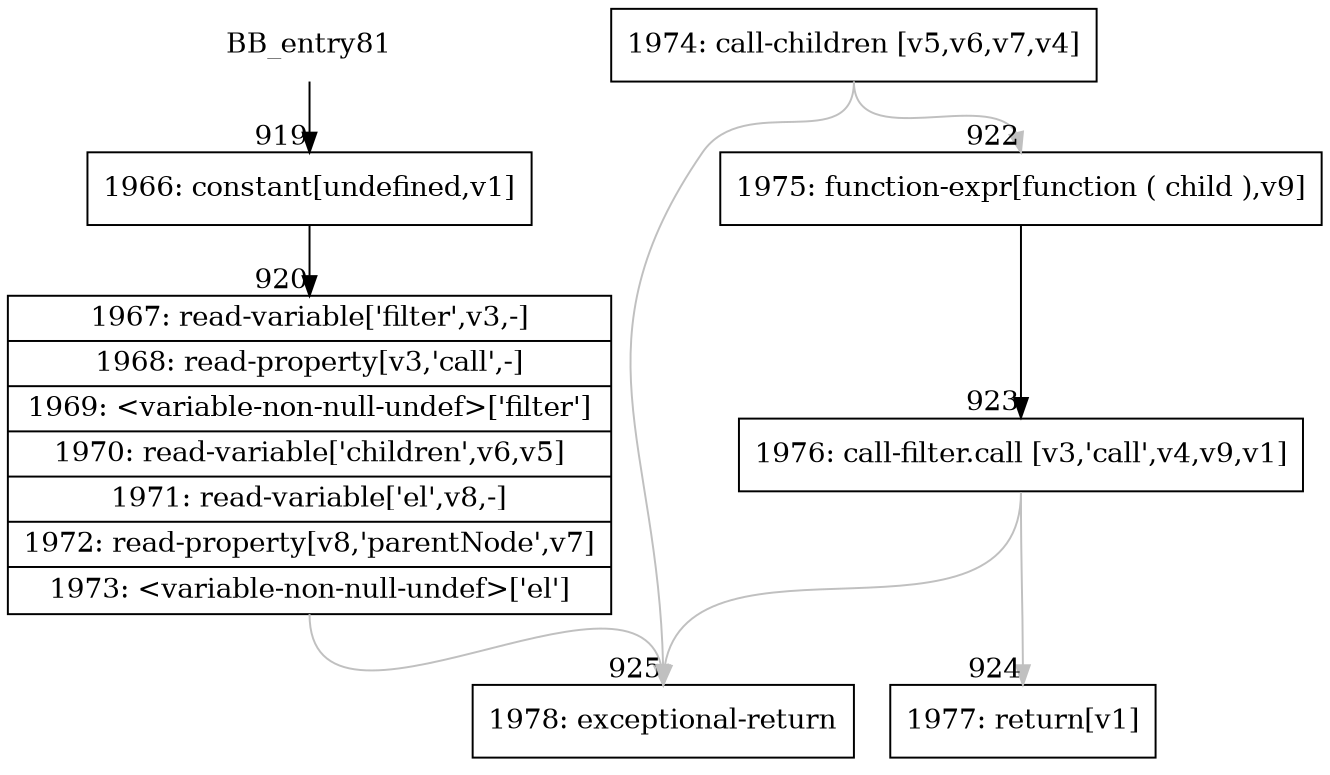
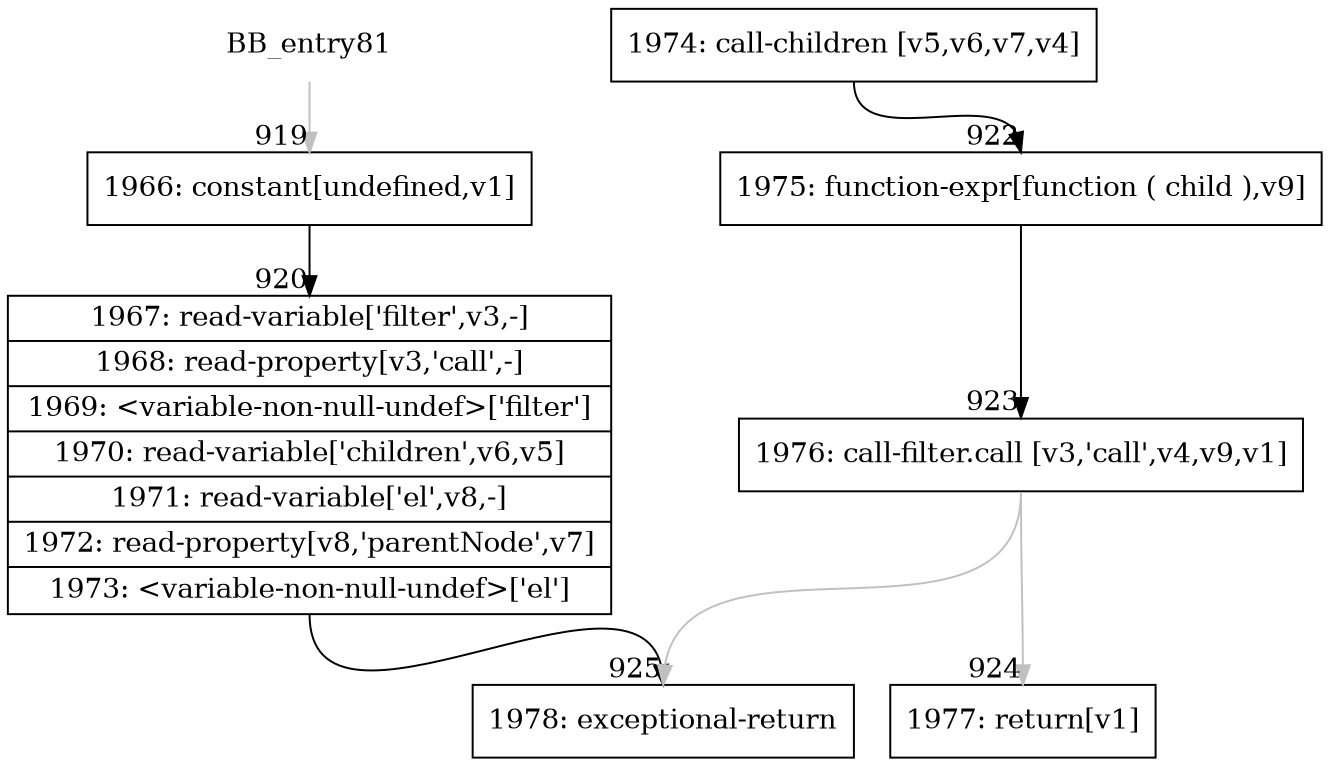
edge "BB_entry81" -> "1966: constant[undefined,v1]": color black -> gray
edge "1974: call-children [v5,v6,v7,v4]" -> "1975: function-expr[function ( child ),v9]": color gray -> black
edge "1974: call-children [v5,v6,v7,v4]" -> "1978: exceptional-return": removed
edge "1967: read-variable['filter',v3,-]" -> "1978: exceptional-return": color gray -> black
